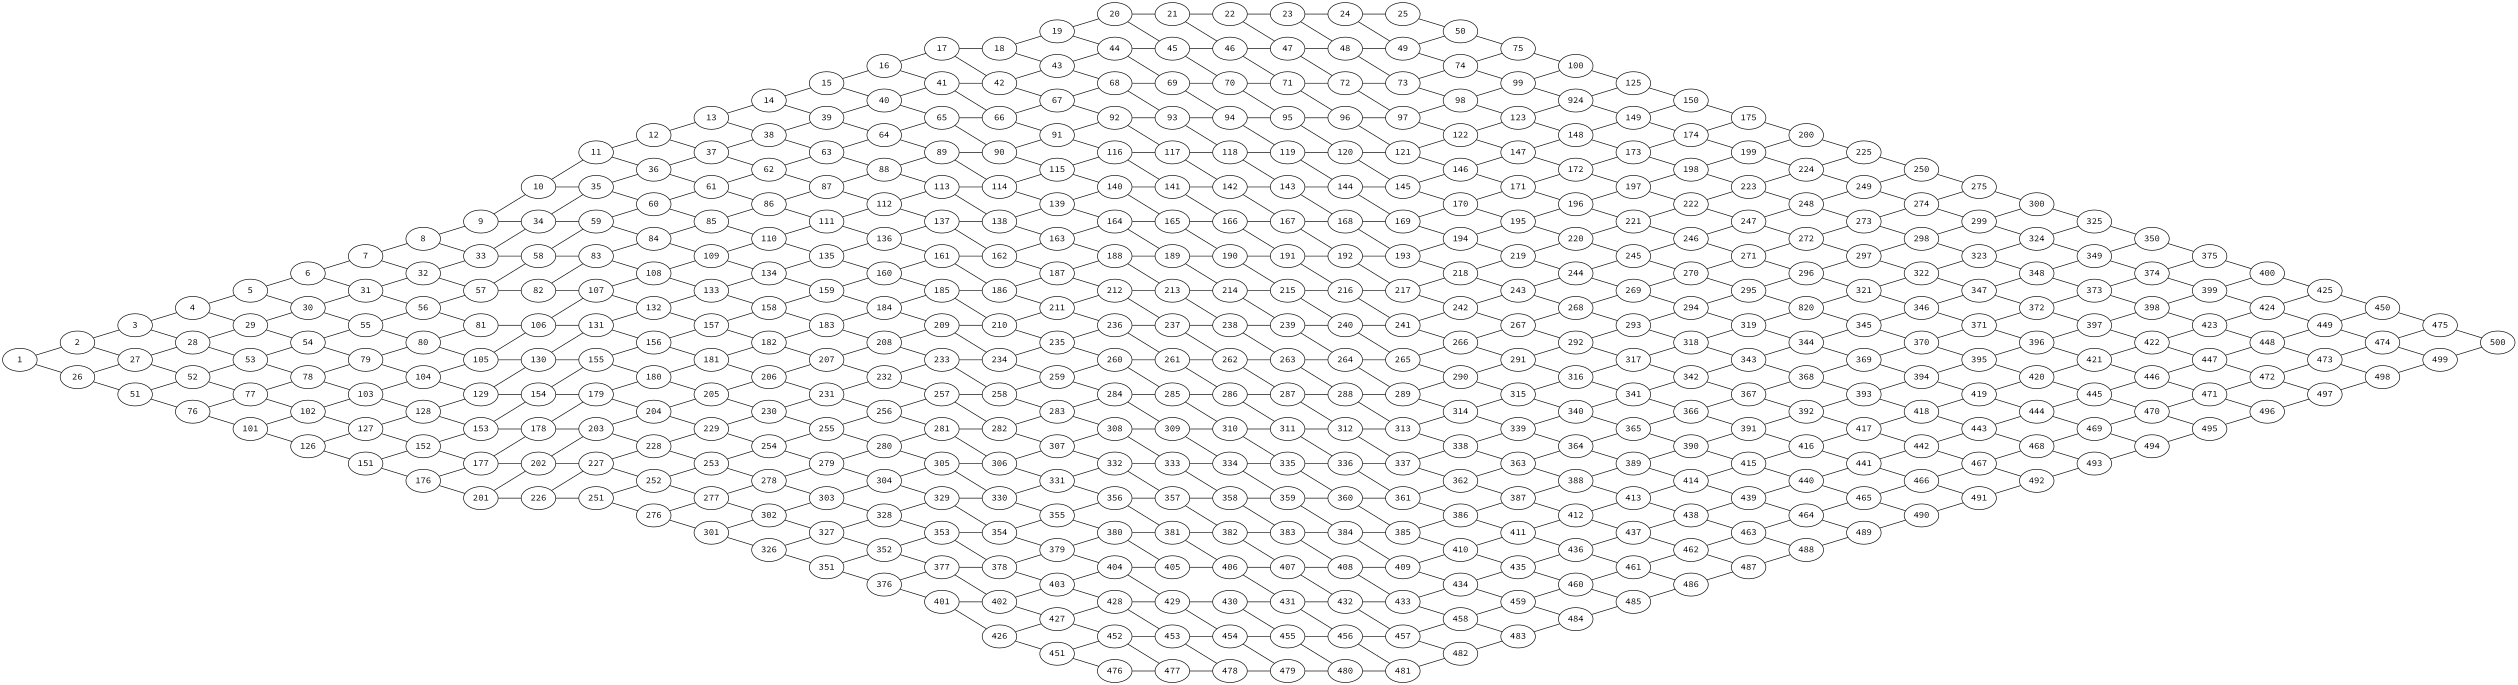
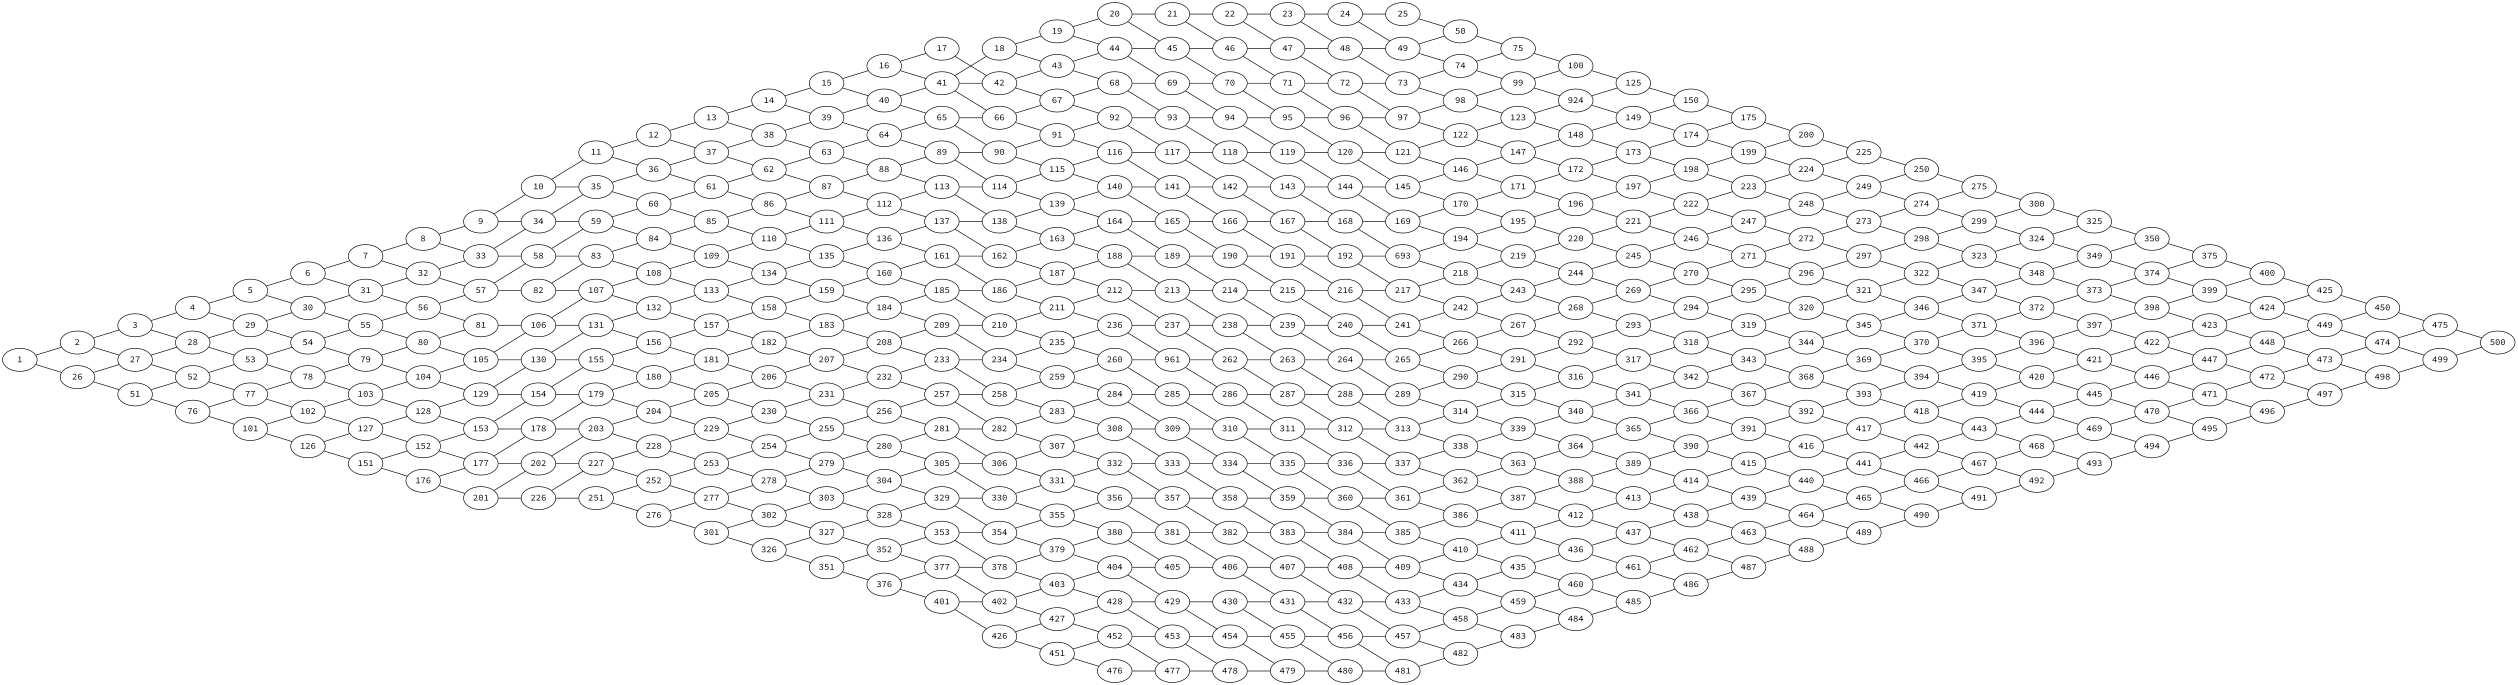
edge "17" -- "18": now "41" -- "18"
node "193": label "193" -> "693"
node "820": label "820" -> "320"
node "261": label "261" -> "961"
